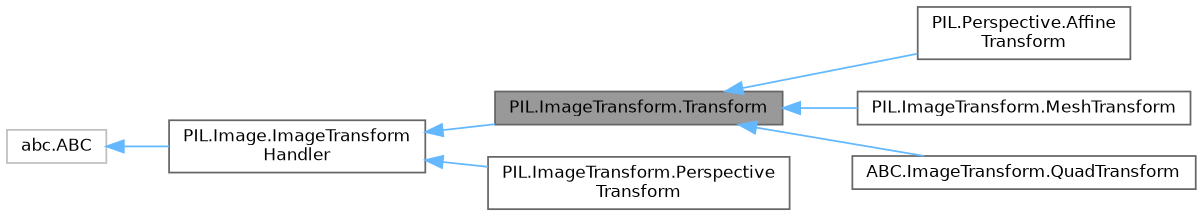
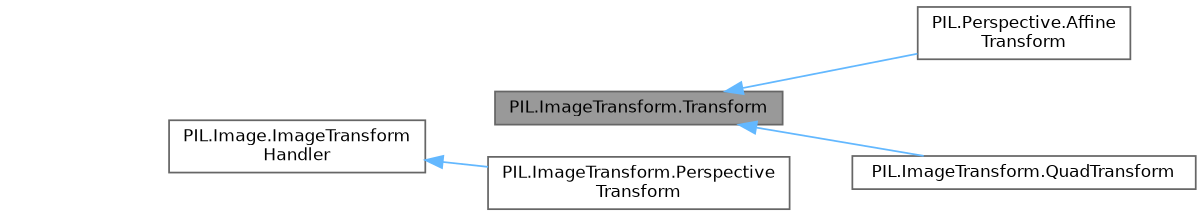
node "PIL.ImageTransform.MeshTransform": removed
edge "PIL.ImageTransform.Transform" -> "PIL.Image.ImageTransform Handler": removed
node "abc.ABC": removed
node "ABC.ImageTransform.QuadTransform": label "ABC.ImageTransform.QuadTransform" -> "PIL.ImageTransform.QuadTransform"
